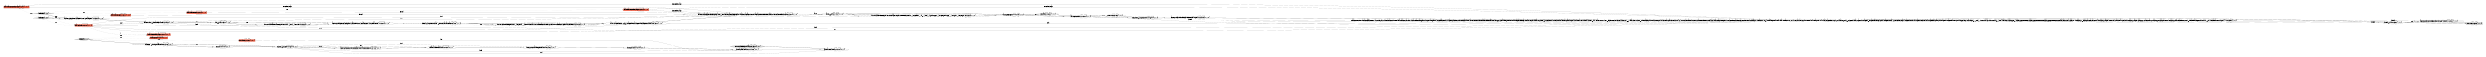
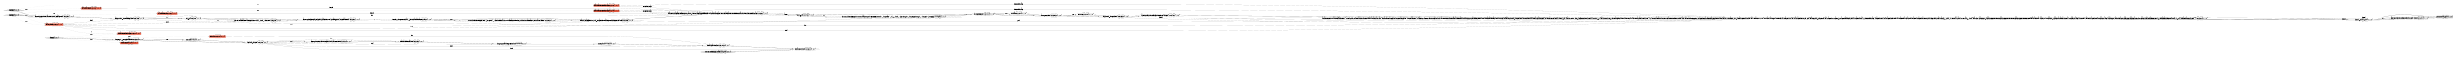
edge "final boolean isForceDeleteStorage@@@2@@@['1', '0', '0']" -> "doDeleteHost['1', '0', '0']": reversed
